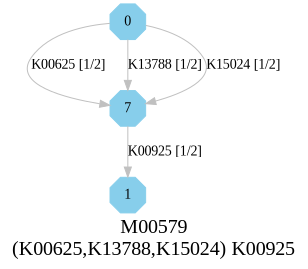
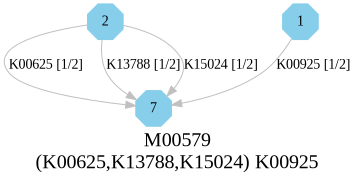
node "0": label "0" -> "2"
edge "7" -> "1": reversed
